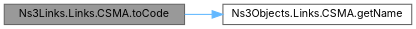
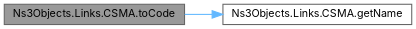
node "Ns3Links.Links.CSMA.toCode": label "Ns3Links.Links.CSMA.toCode" -> "Ns3Objects.Links.CSMA.toCode"
